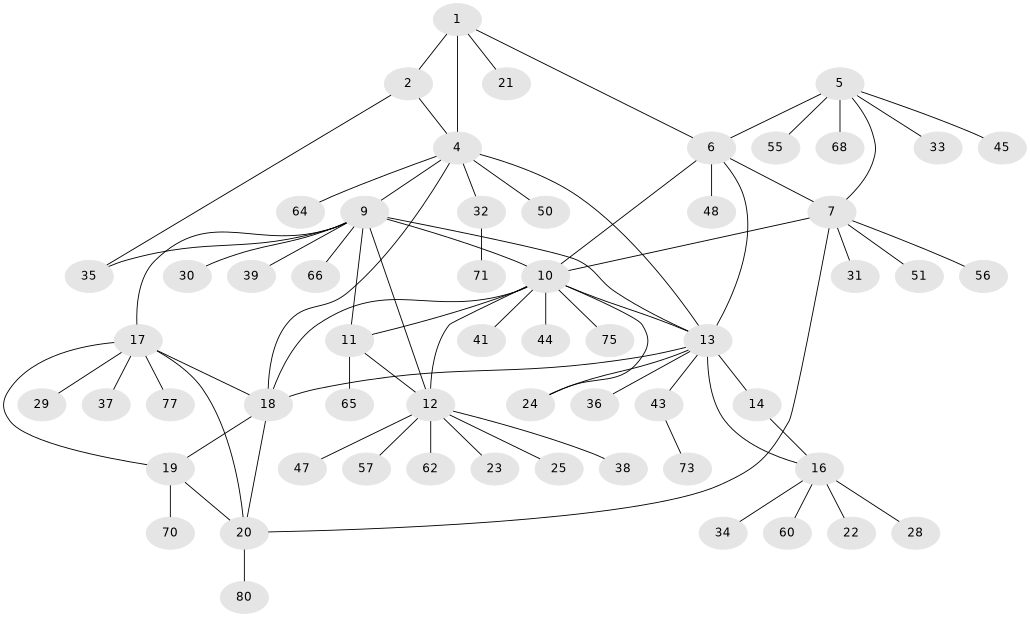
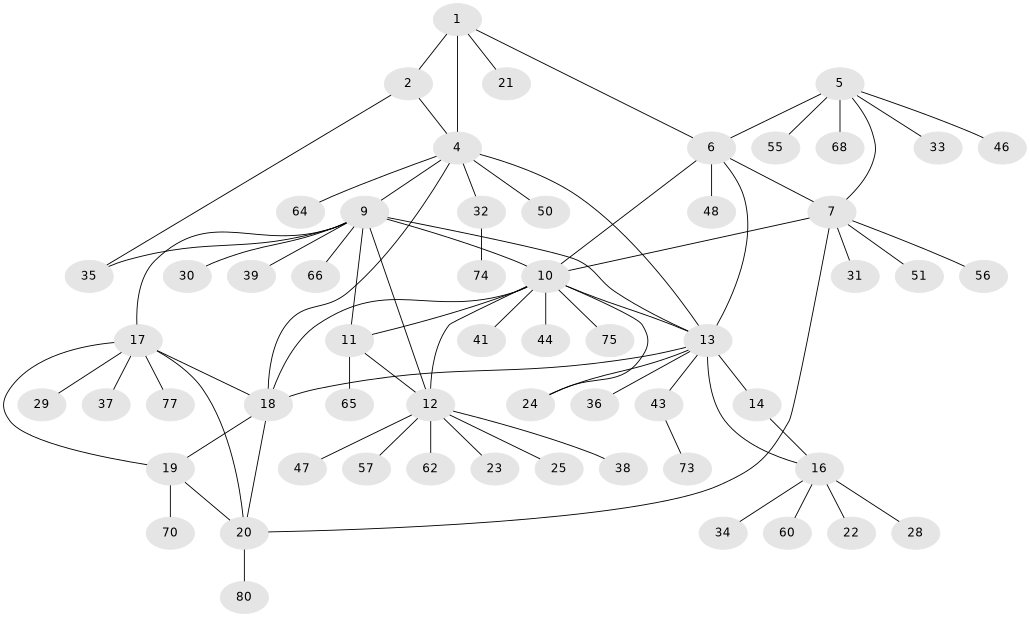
node "45": label "45" -> "46"
node "71": label "71" -> "74"
